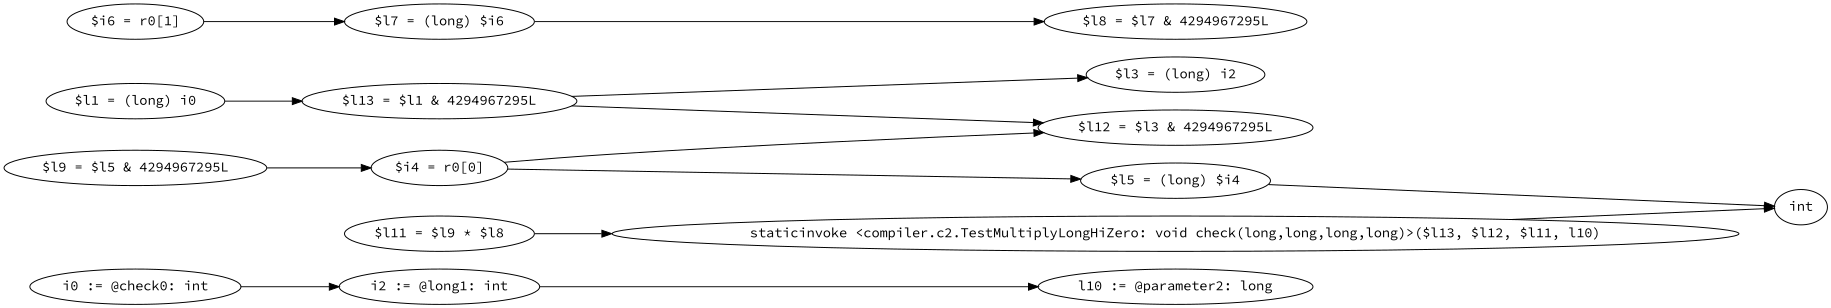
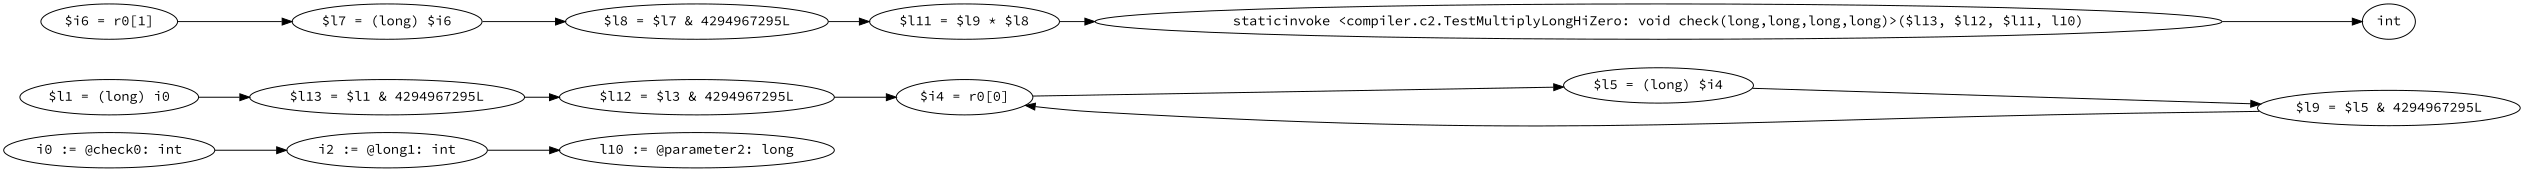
edge "$l8 = $l7 & 4294967295L" -> "$l11 = $l9 * $l8": added
node "$l3 = (long) i2": removed
edge "$i4 = r0[0]" -> "$l12 = $l3 & 4294967295L": reversed
edge "$l5 = (long) $i4" -> "int": now "$l5 = (long) $i4" -> "$l9 = $l5 & 4294967295L"
